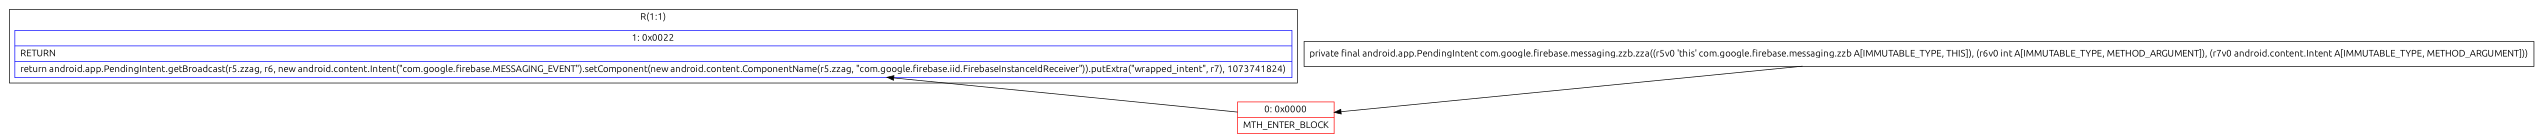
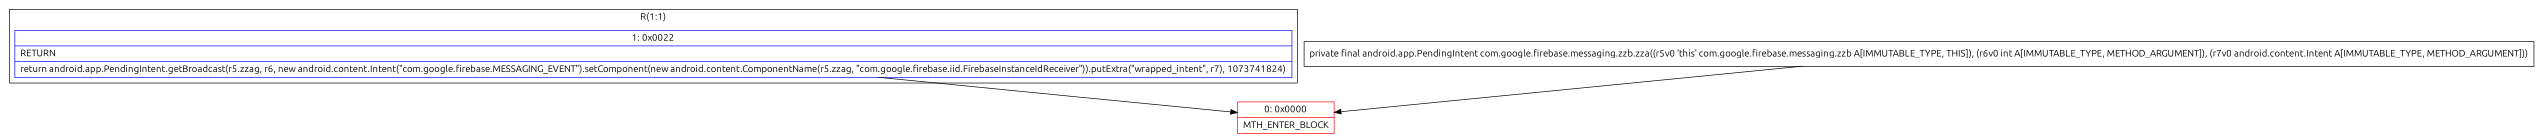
edge "0: 0x0000" -> "1: 0x0022": reversed
